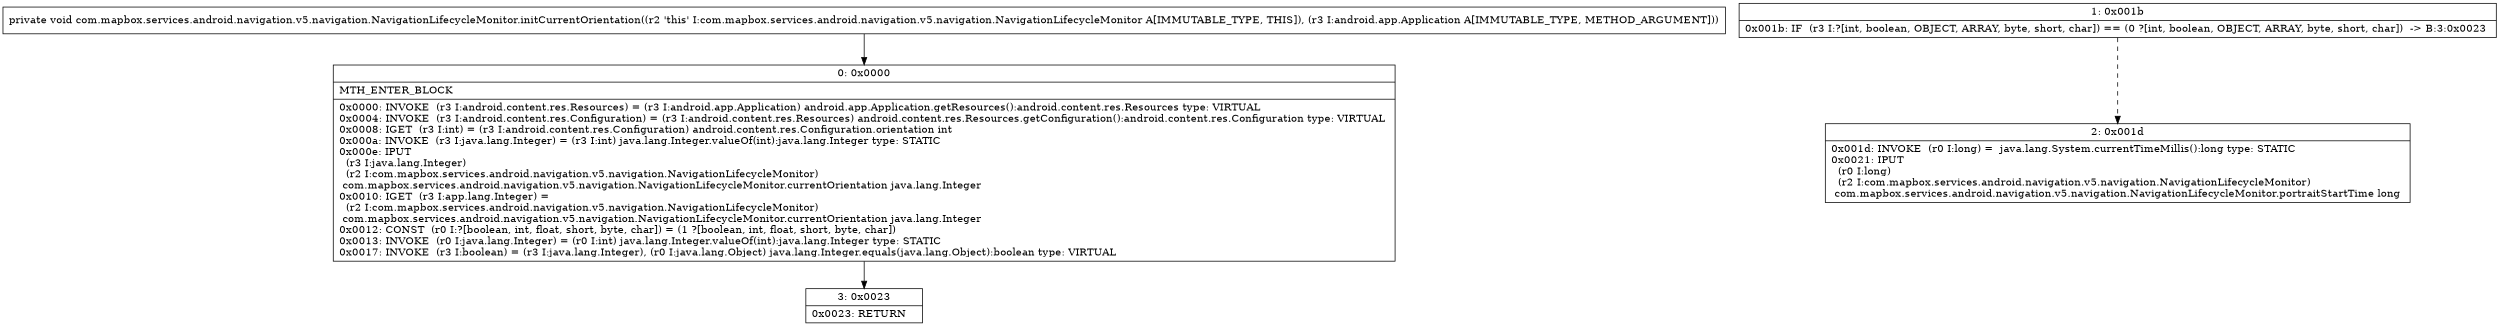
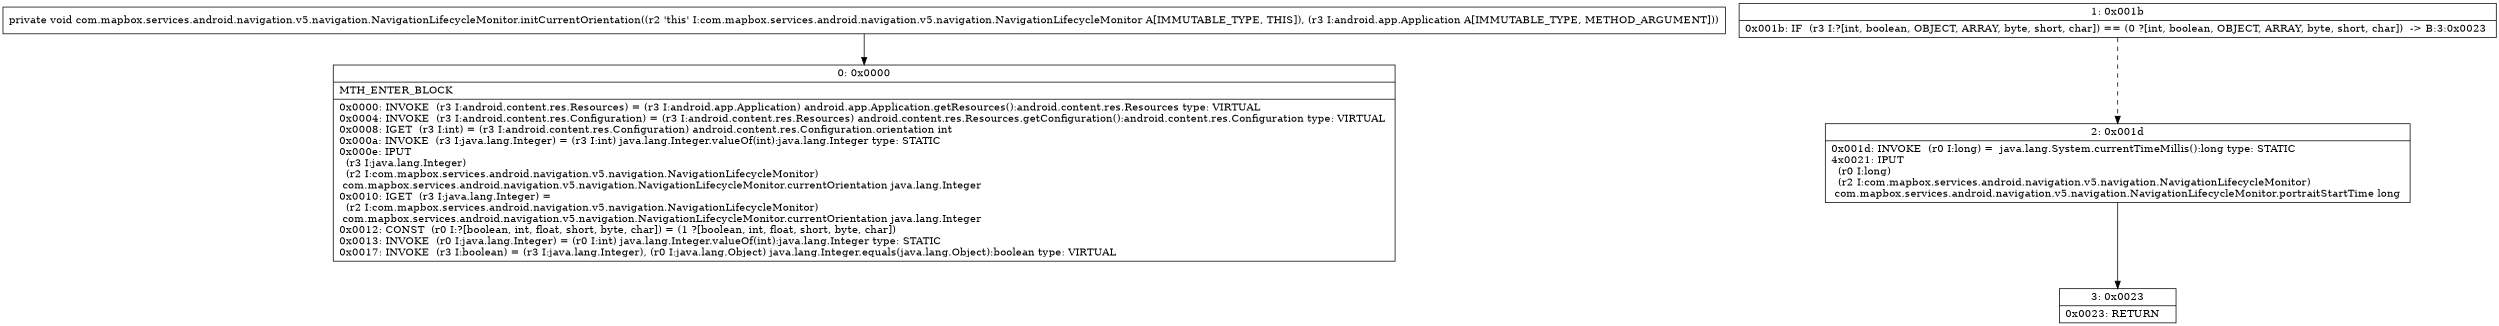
node "2: 0x001d": text "0x0021: IPUT" -> "4x0021: IPUT"
node "0: 0x0000": text "0x0010: IGET  (r3 I:app.lang.Integer) =" -> "0x0010: IGET  (r3 I:java.lang.Integer) ="
edge "0: 0x0000" -> "3: 0x0023": now "2: 0x001d" -> "3: 0x0023"
